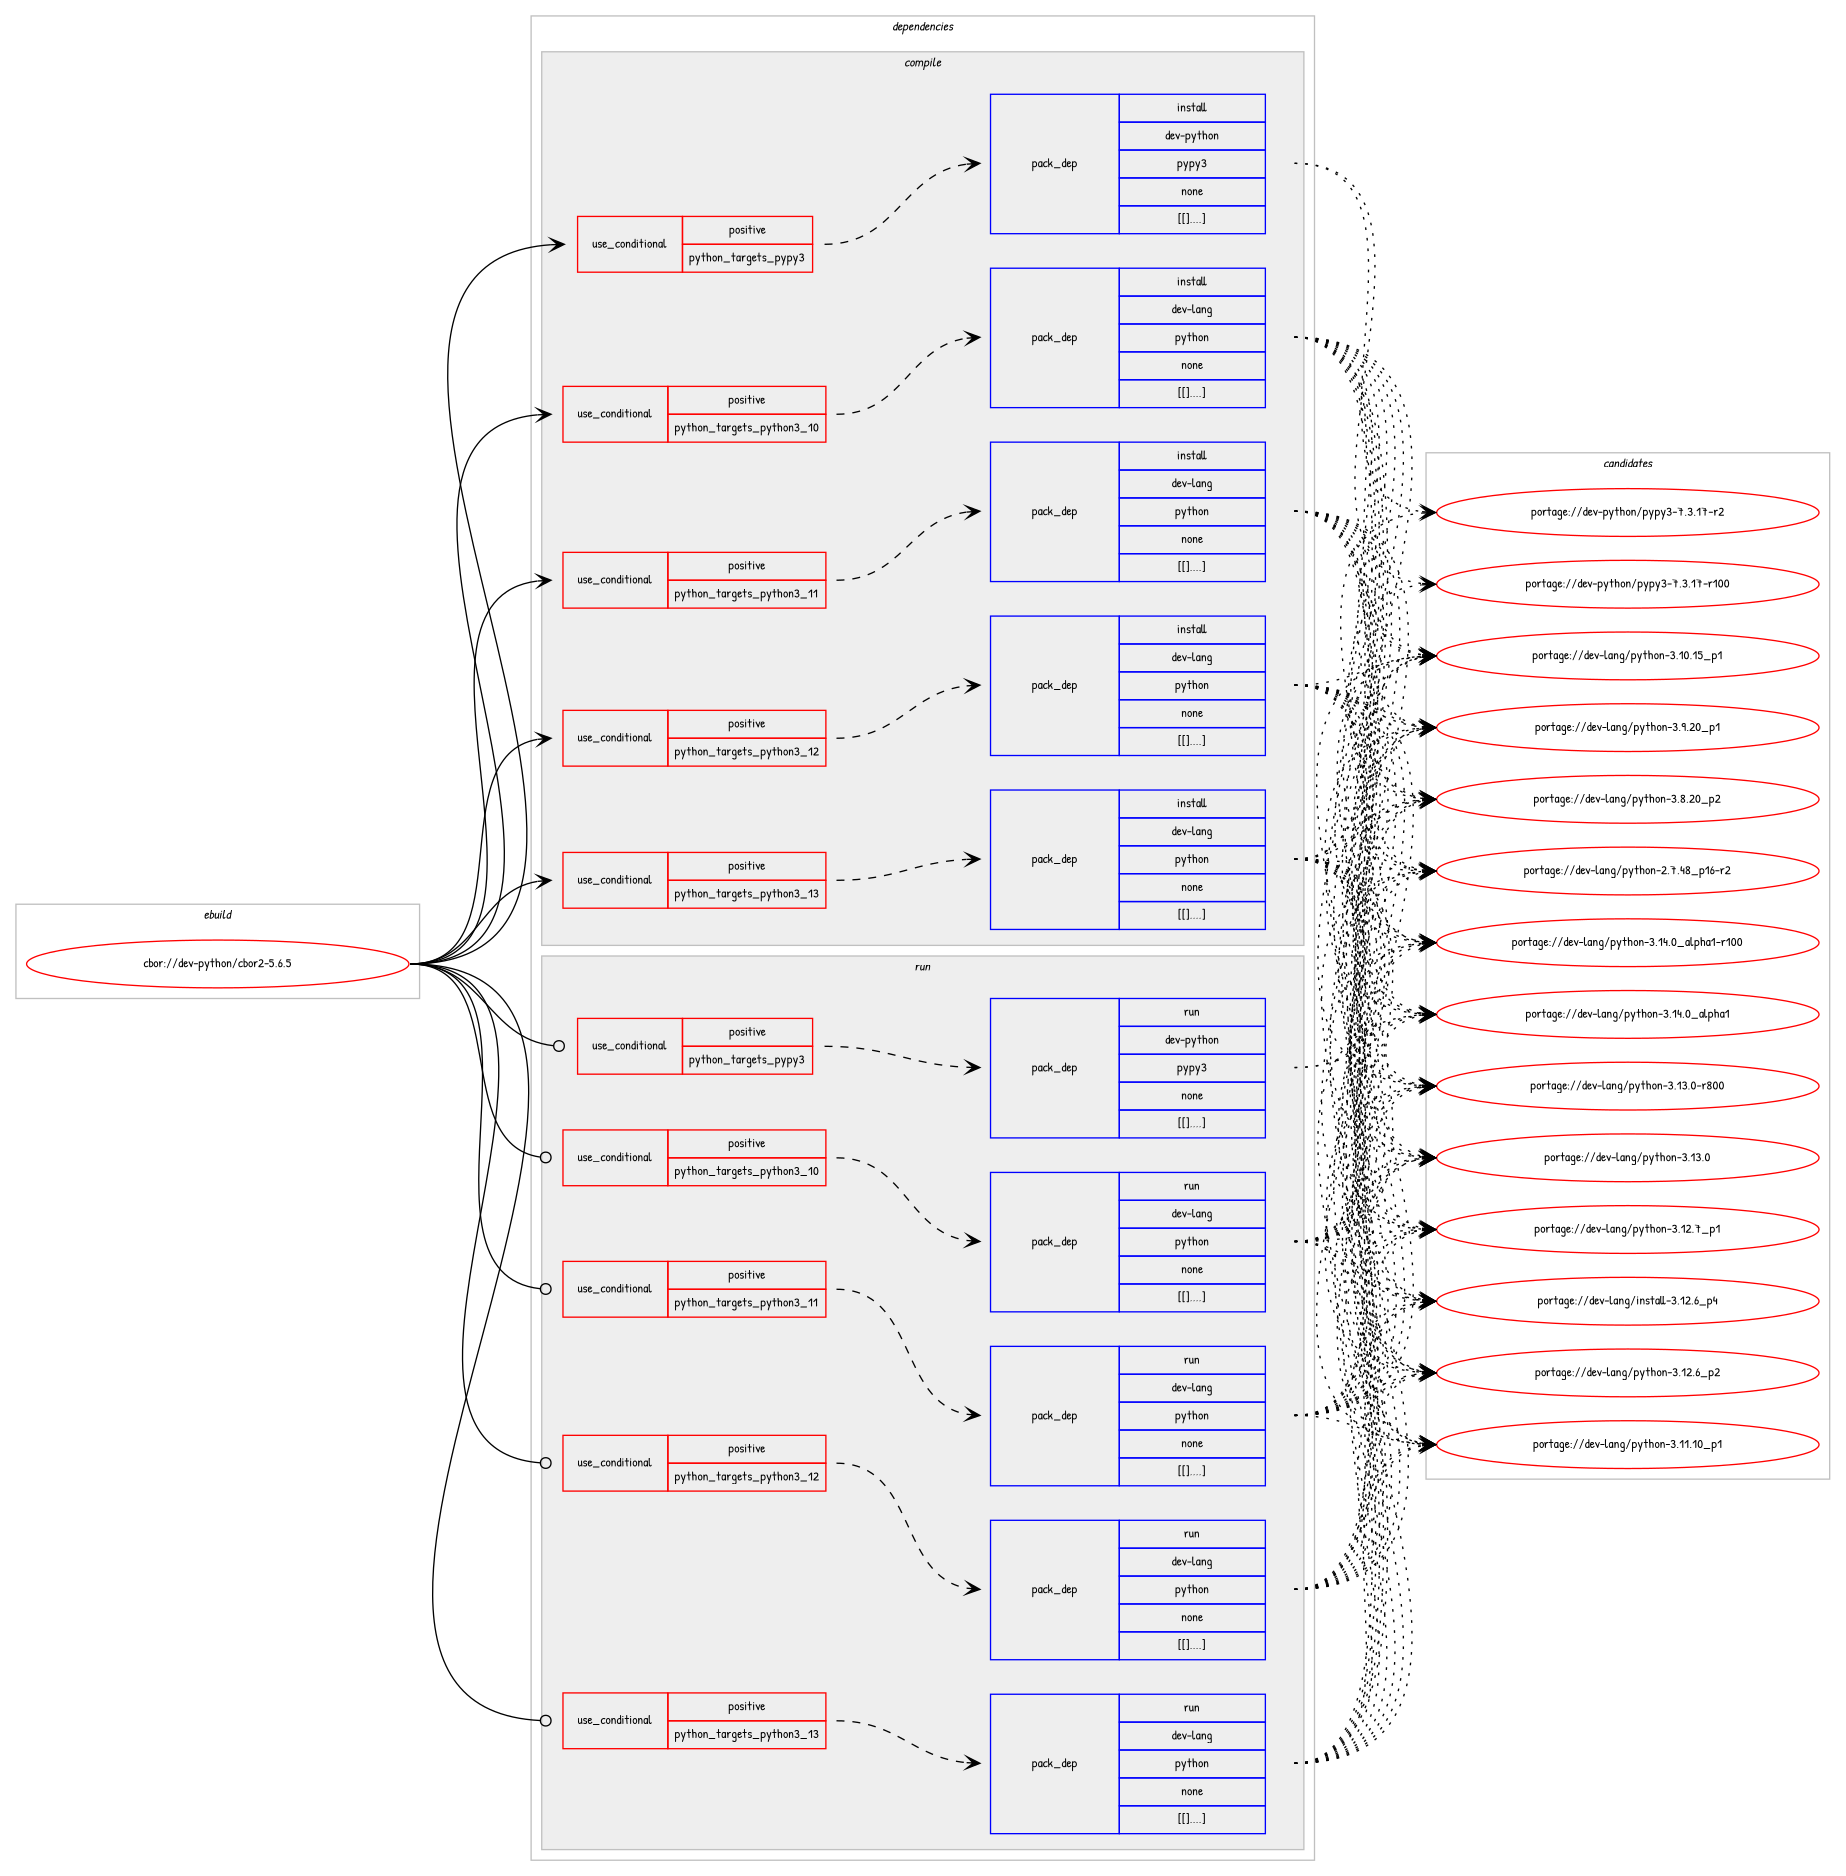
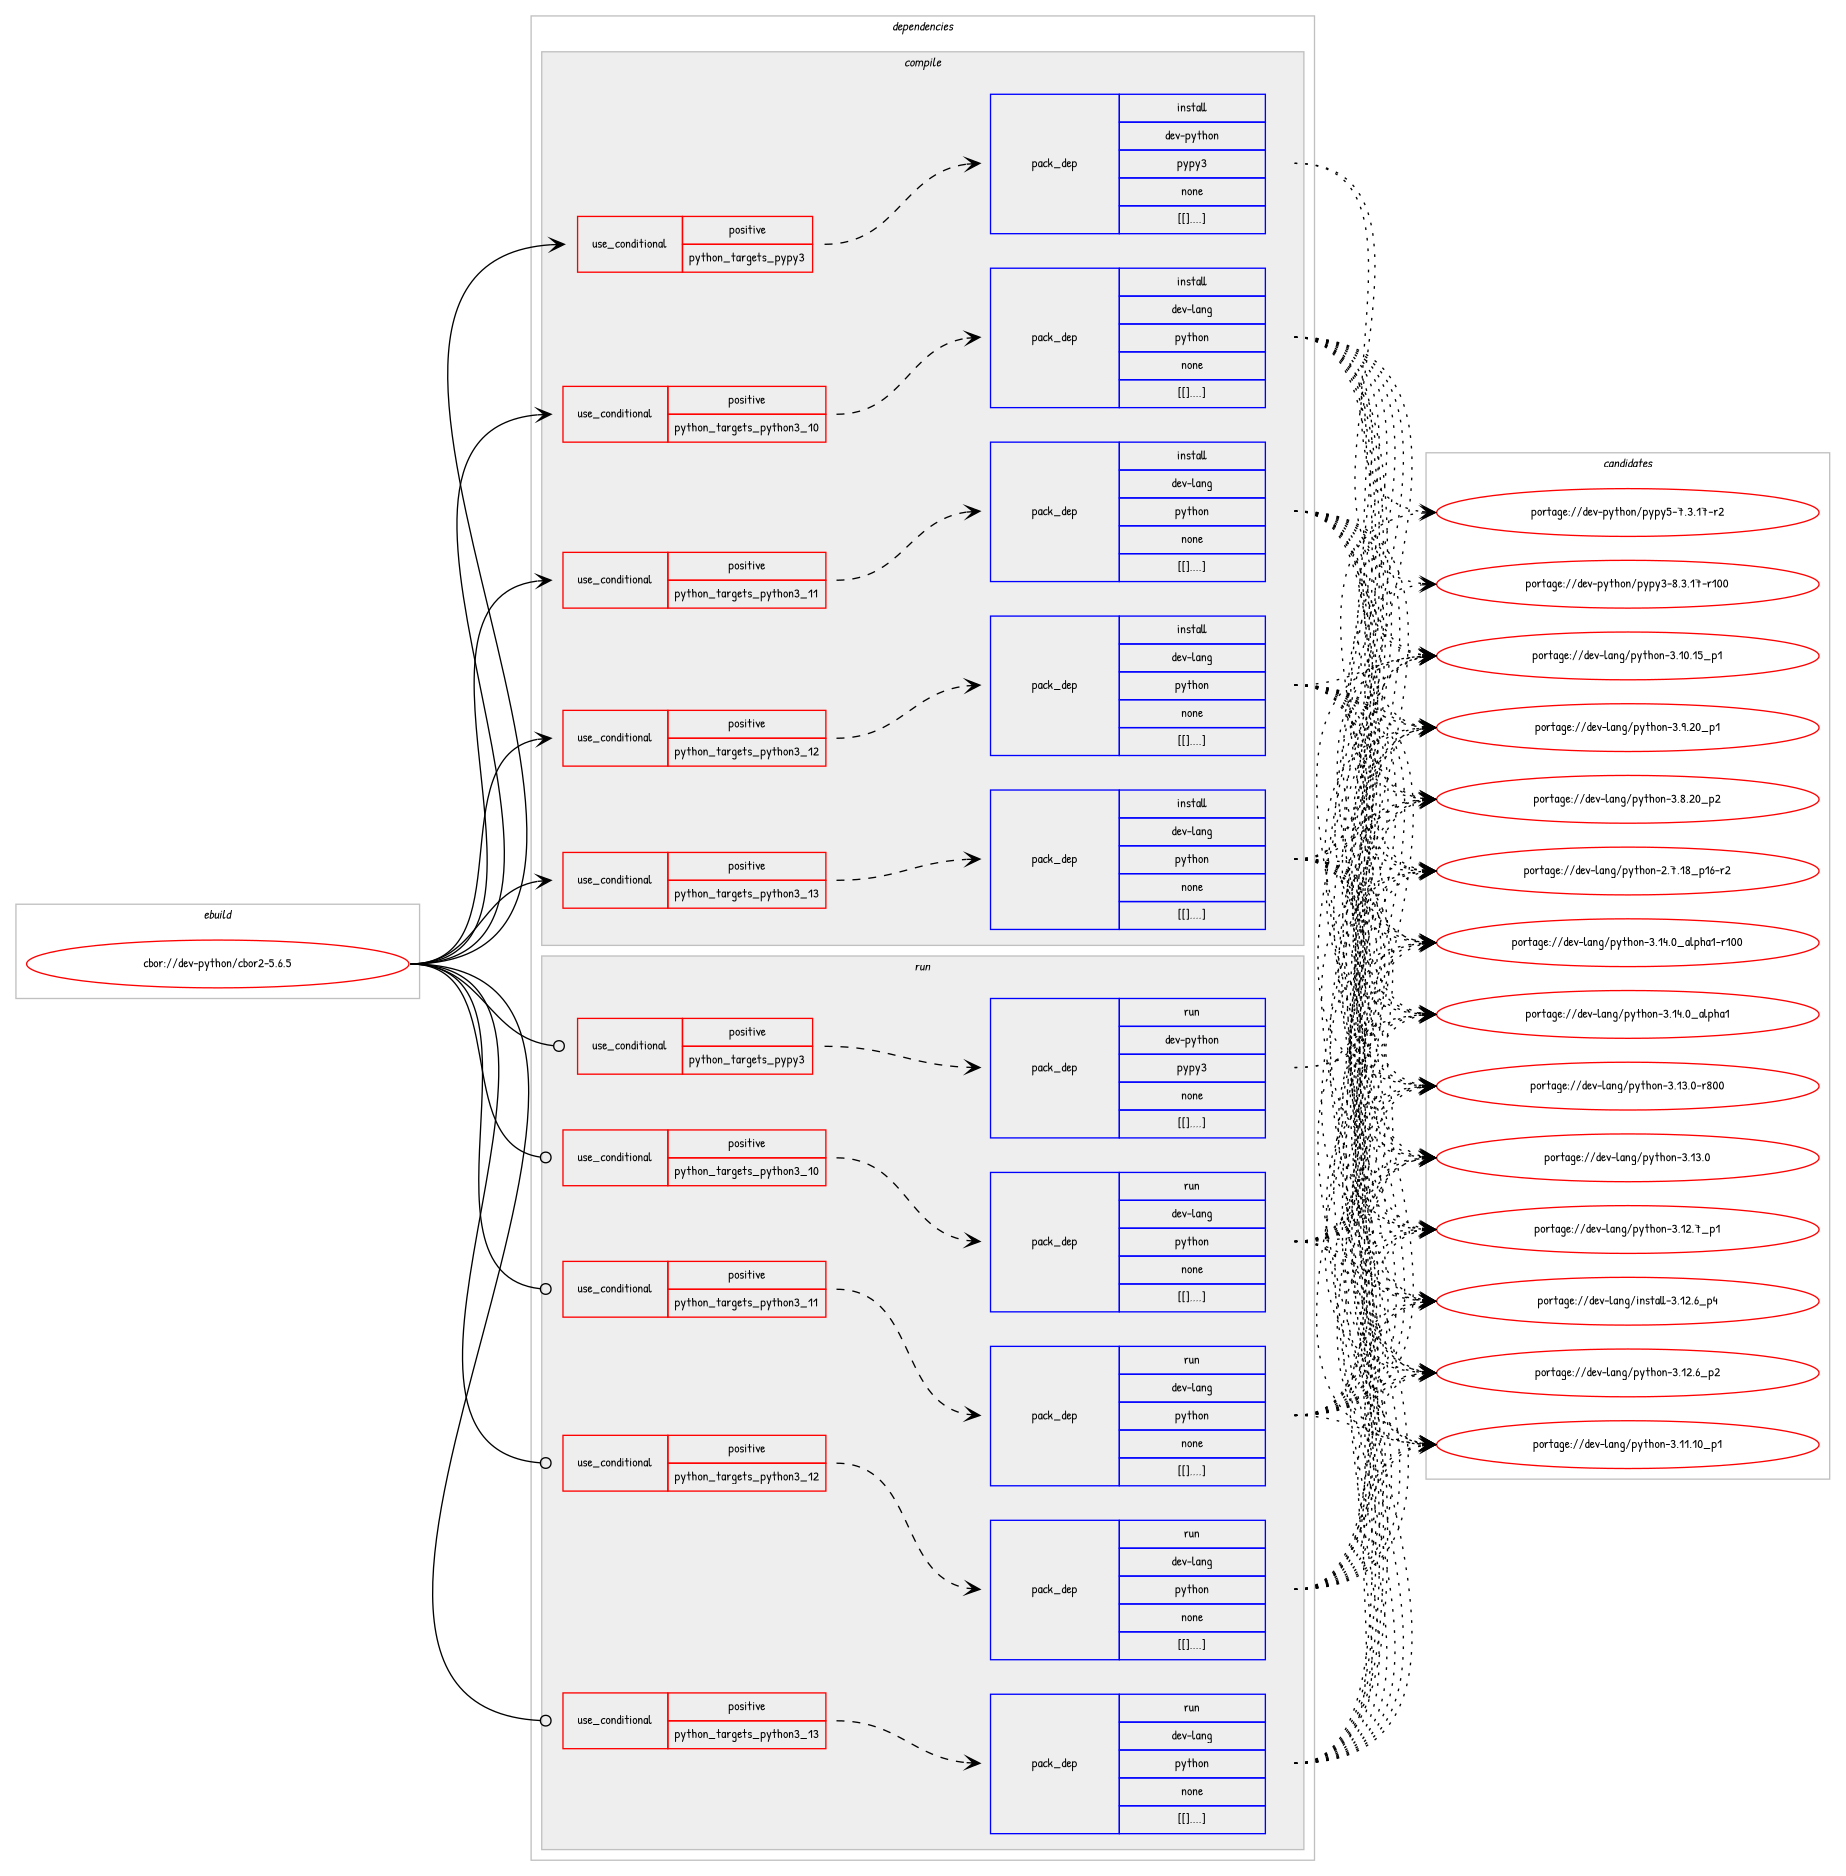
node "portage://dev-python/pypy3-7.3.17-r2": label "portage://dev-python/pypy3-7.3.17-r2" -> "portage://dev-python/pypy5-7.3.17-r2"
node "portage://dev-python/pypy3-7.3.17-r100": label "portage://dev-python/pypy3-7.3.17-r100" -> "portage://dev-python/pypy3-8.3.17-r100"
node "portage://dev-lang/python-2.7.48_p16-r2": label "portage://dev-lang/python-2.7.48_p16-r2" -> "portage://dev-lang/python-2.7.18_p16-r2"
